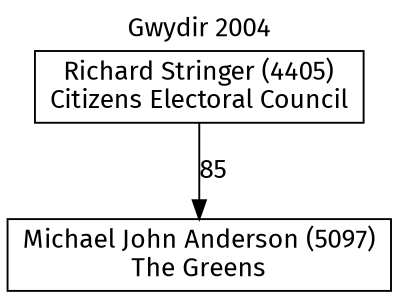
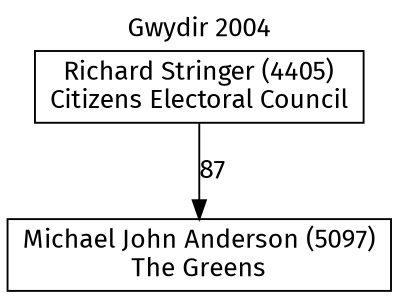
edge "Richard Stringer (4405) Citizens Electoral Council" -> "Michael John Anderson (5097) The Greens": label "85" -> "87"
